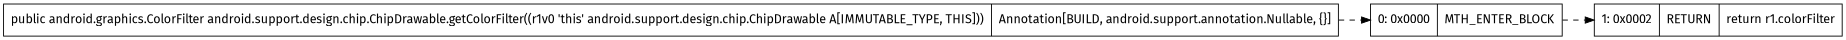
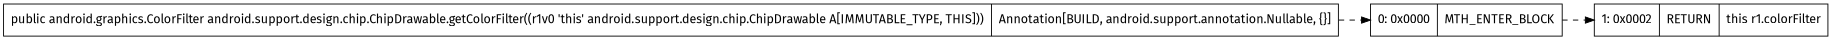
node "1: 0x0002": text "return r1.colorFilter" -> "this r1.colorFilter"
